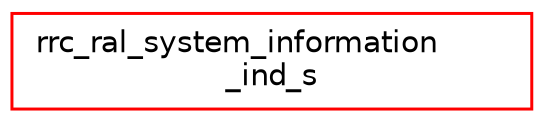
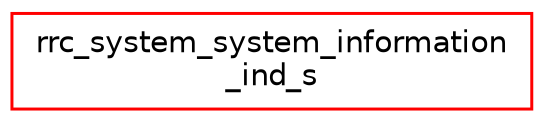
node "rrc_ral_system_information _ind_s": label "rrc_ral_system_information _ind_s" -> "rrc_system_system_information _ind_s"
